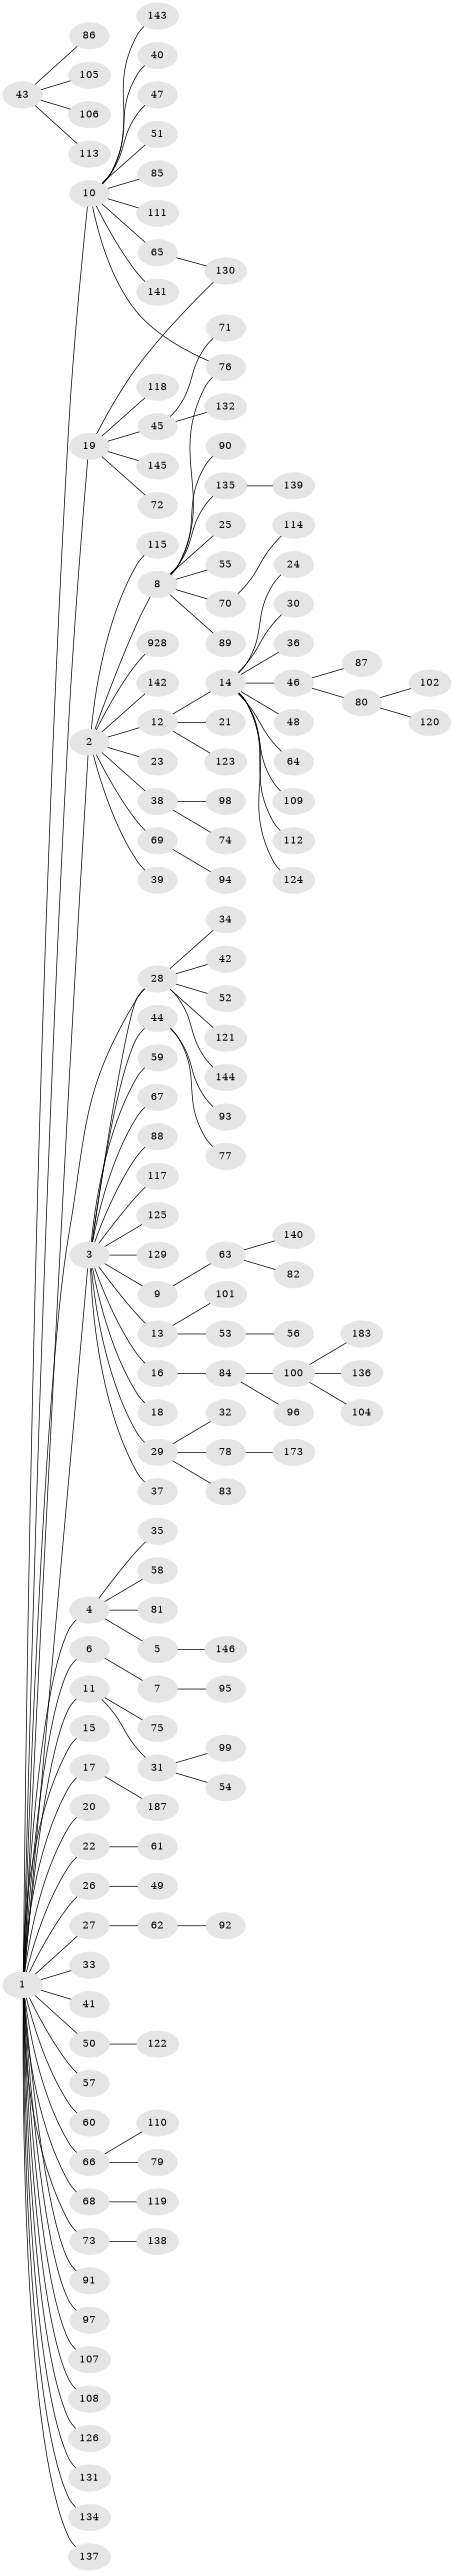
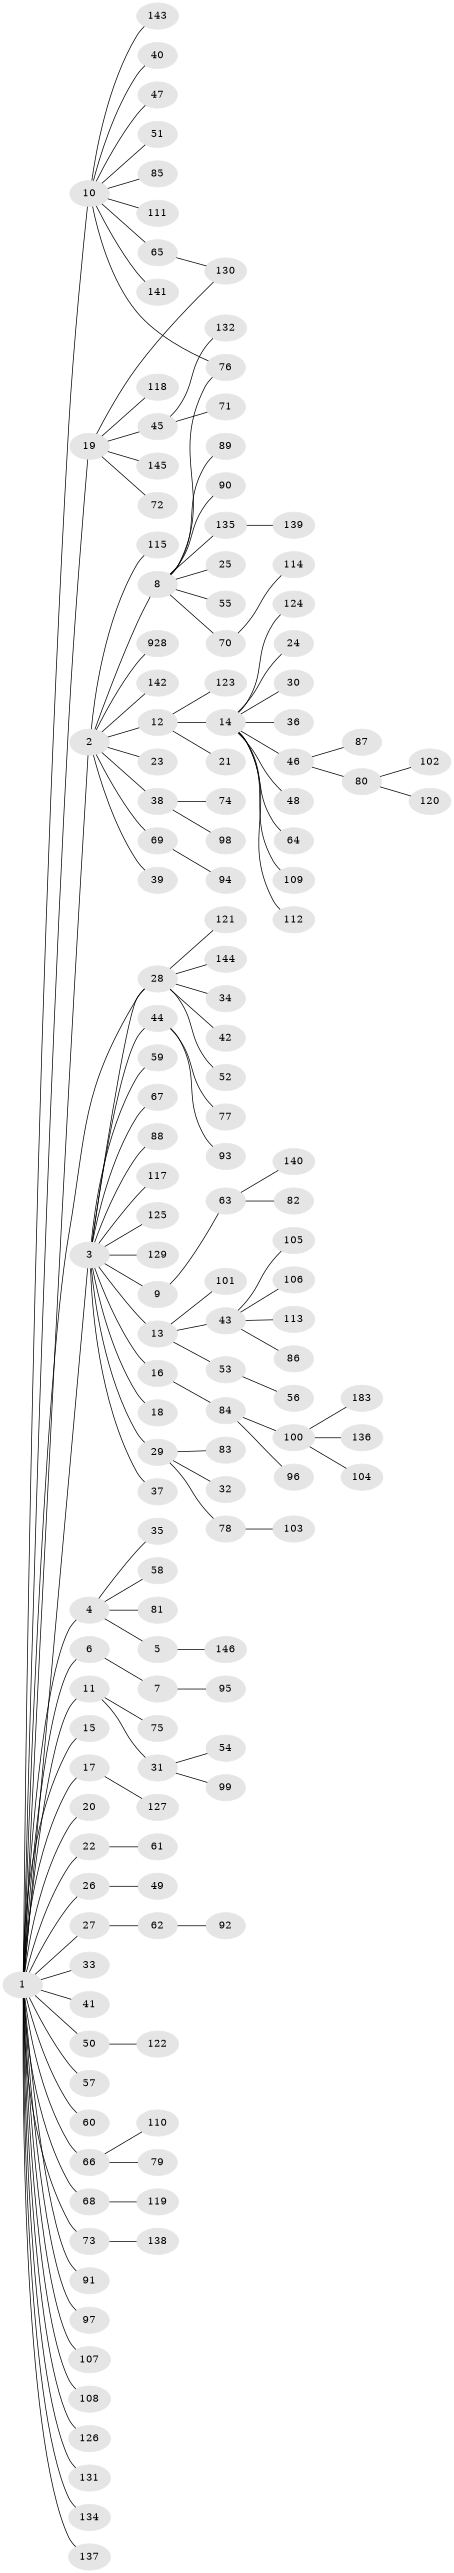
edge "43" -- "13": added
node "173": label "173" -> "103"
node "187": label "187" -> "127"
